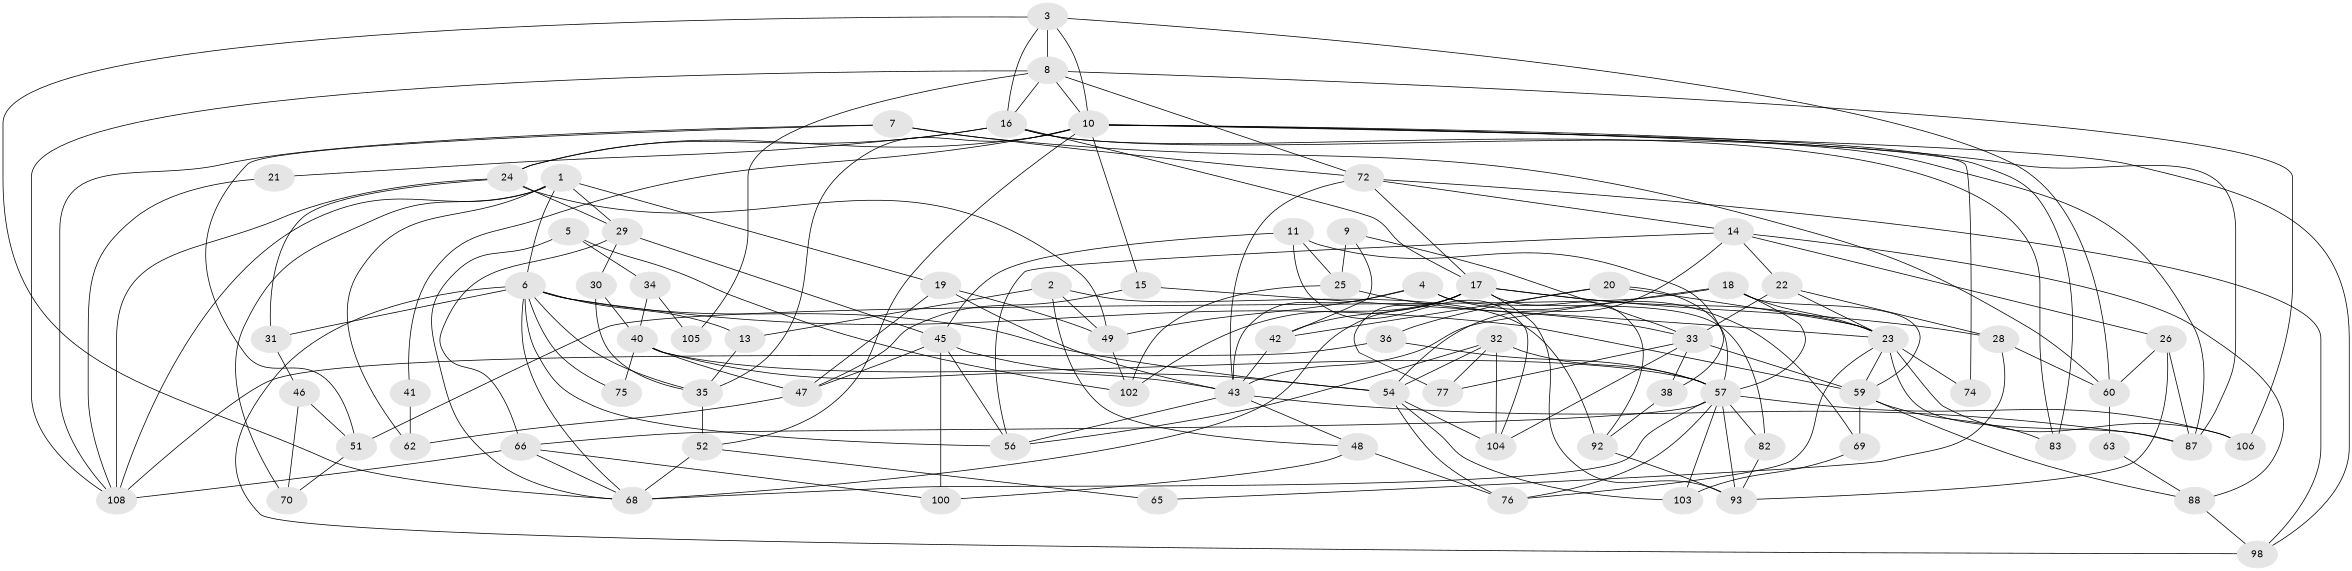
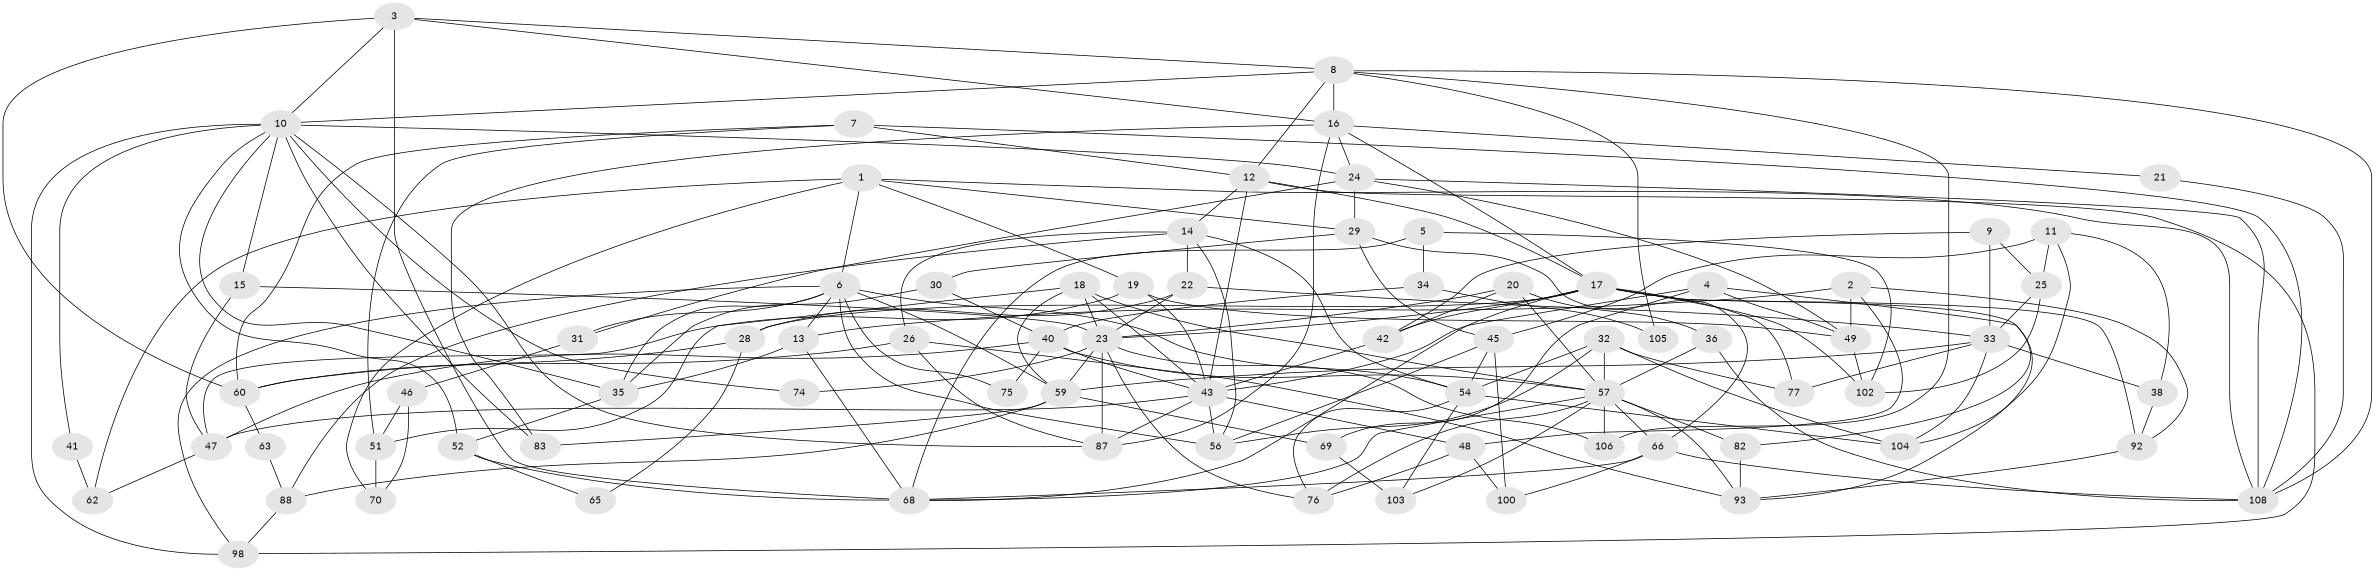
node "72": label "72" -> "12"
edge "45" -- "47": now "43" -- "47"
edge "6" -- "68": now "13" -- "68"
